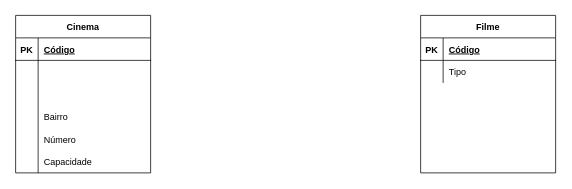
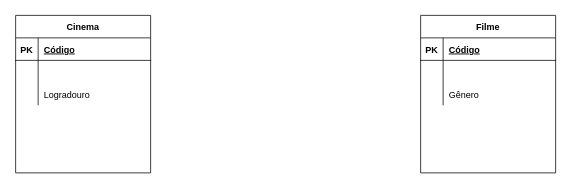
node "Tipo": removed
node "Logradouro": added
node "Gênero": added
node "Bairro": removed
node "Número": removed
node "Capacidade": removed
